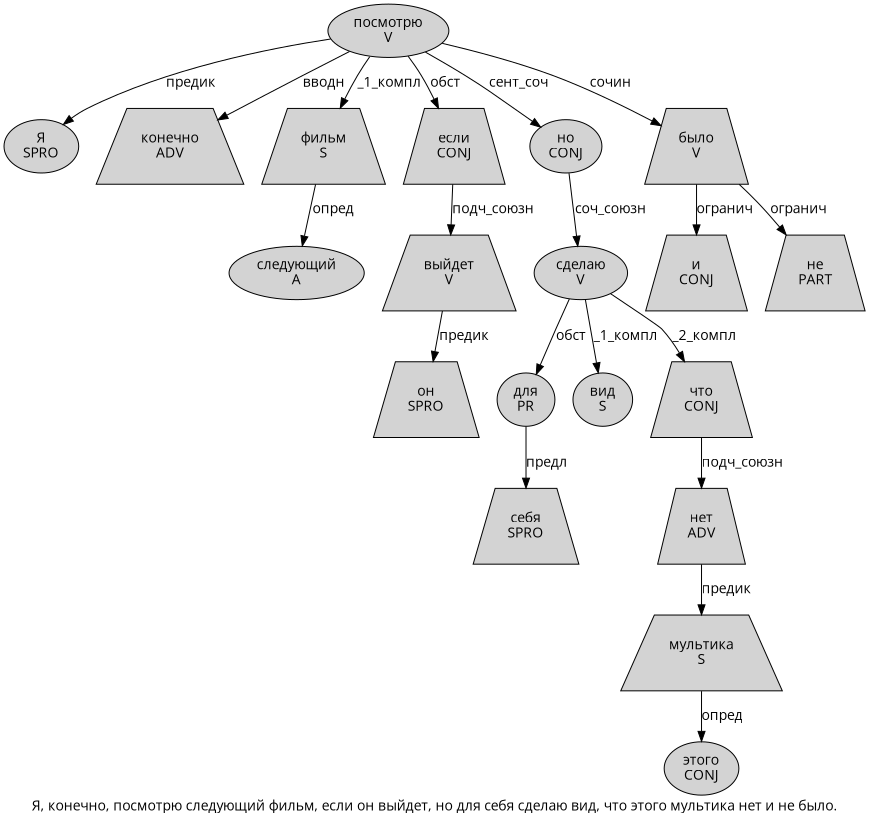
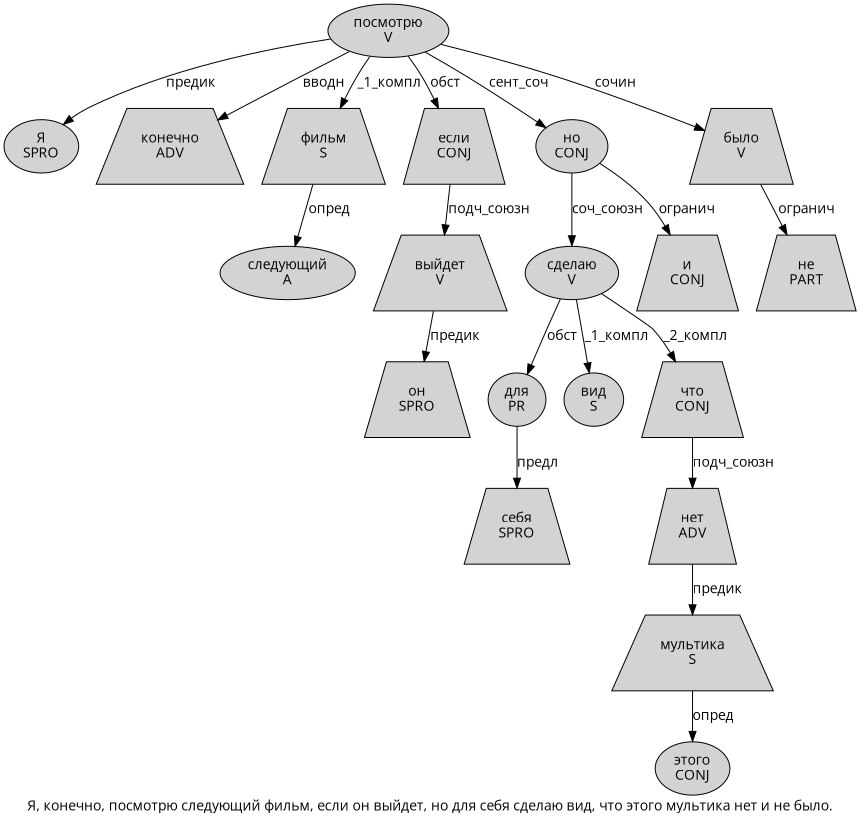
edge "было V" -> "и CONJ": now "но CONJ" -> "и CONJ"
